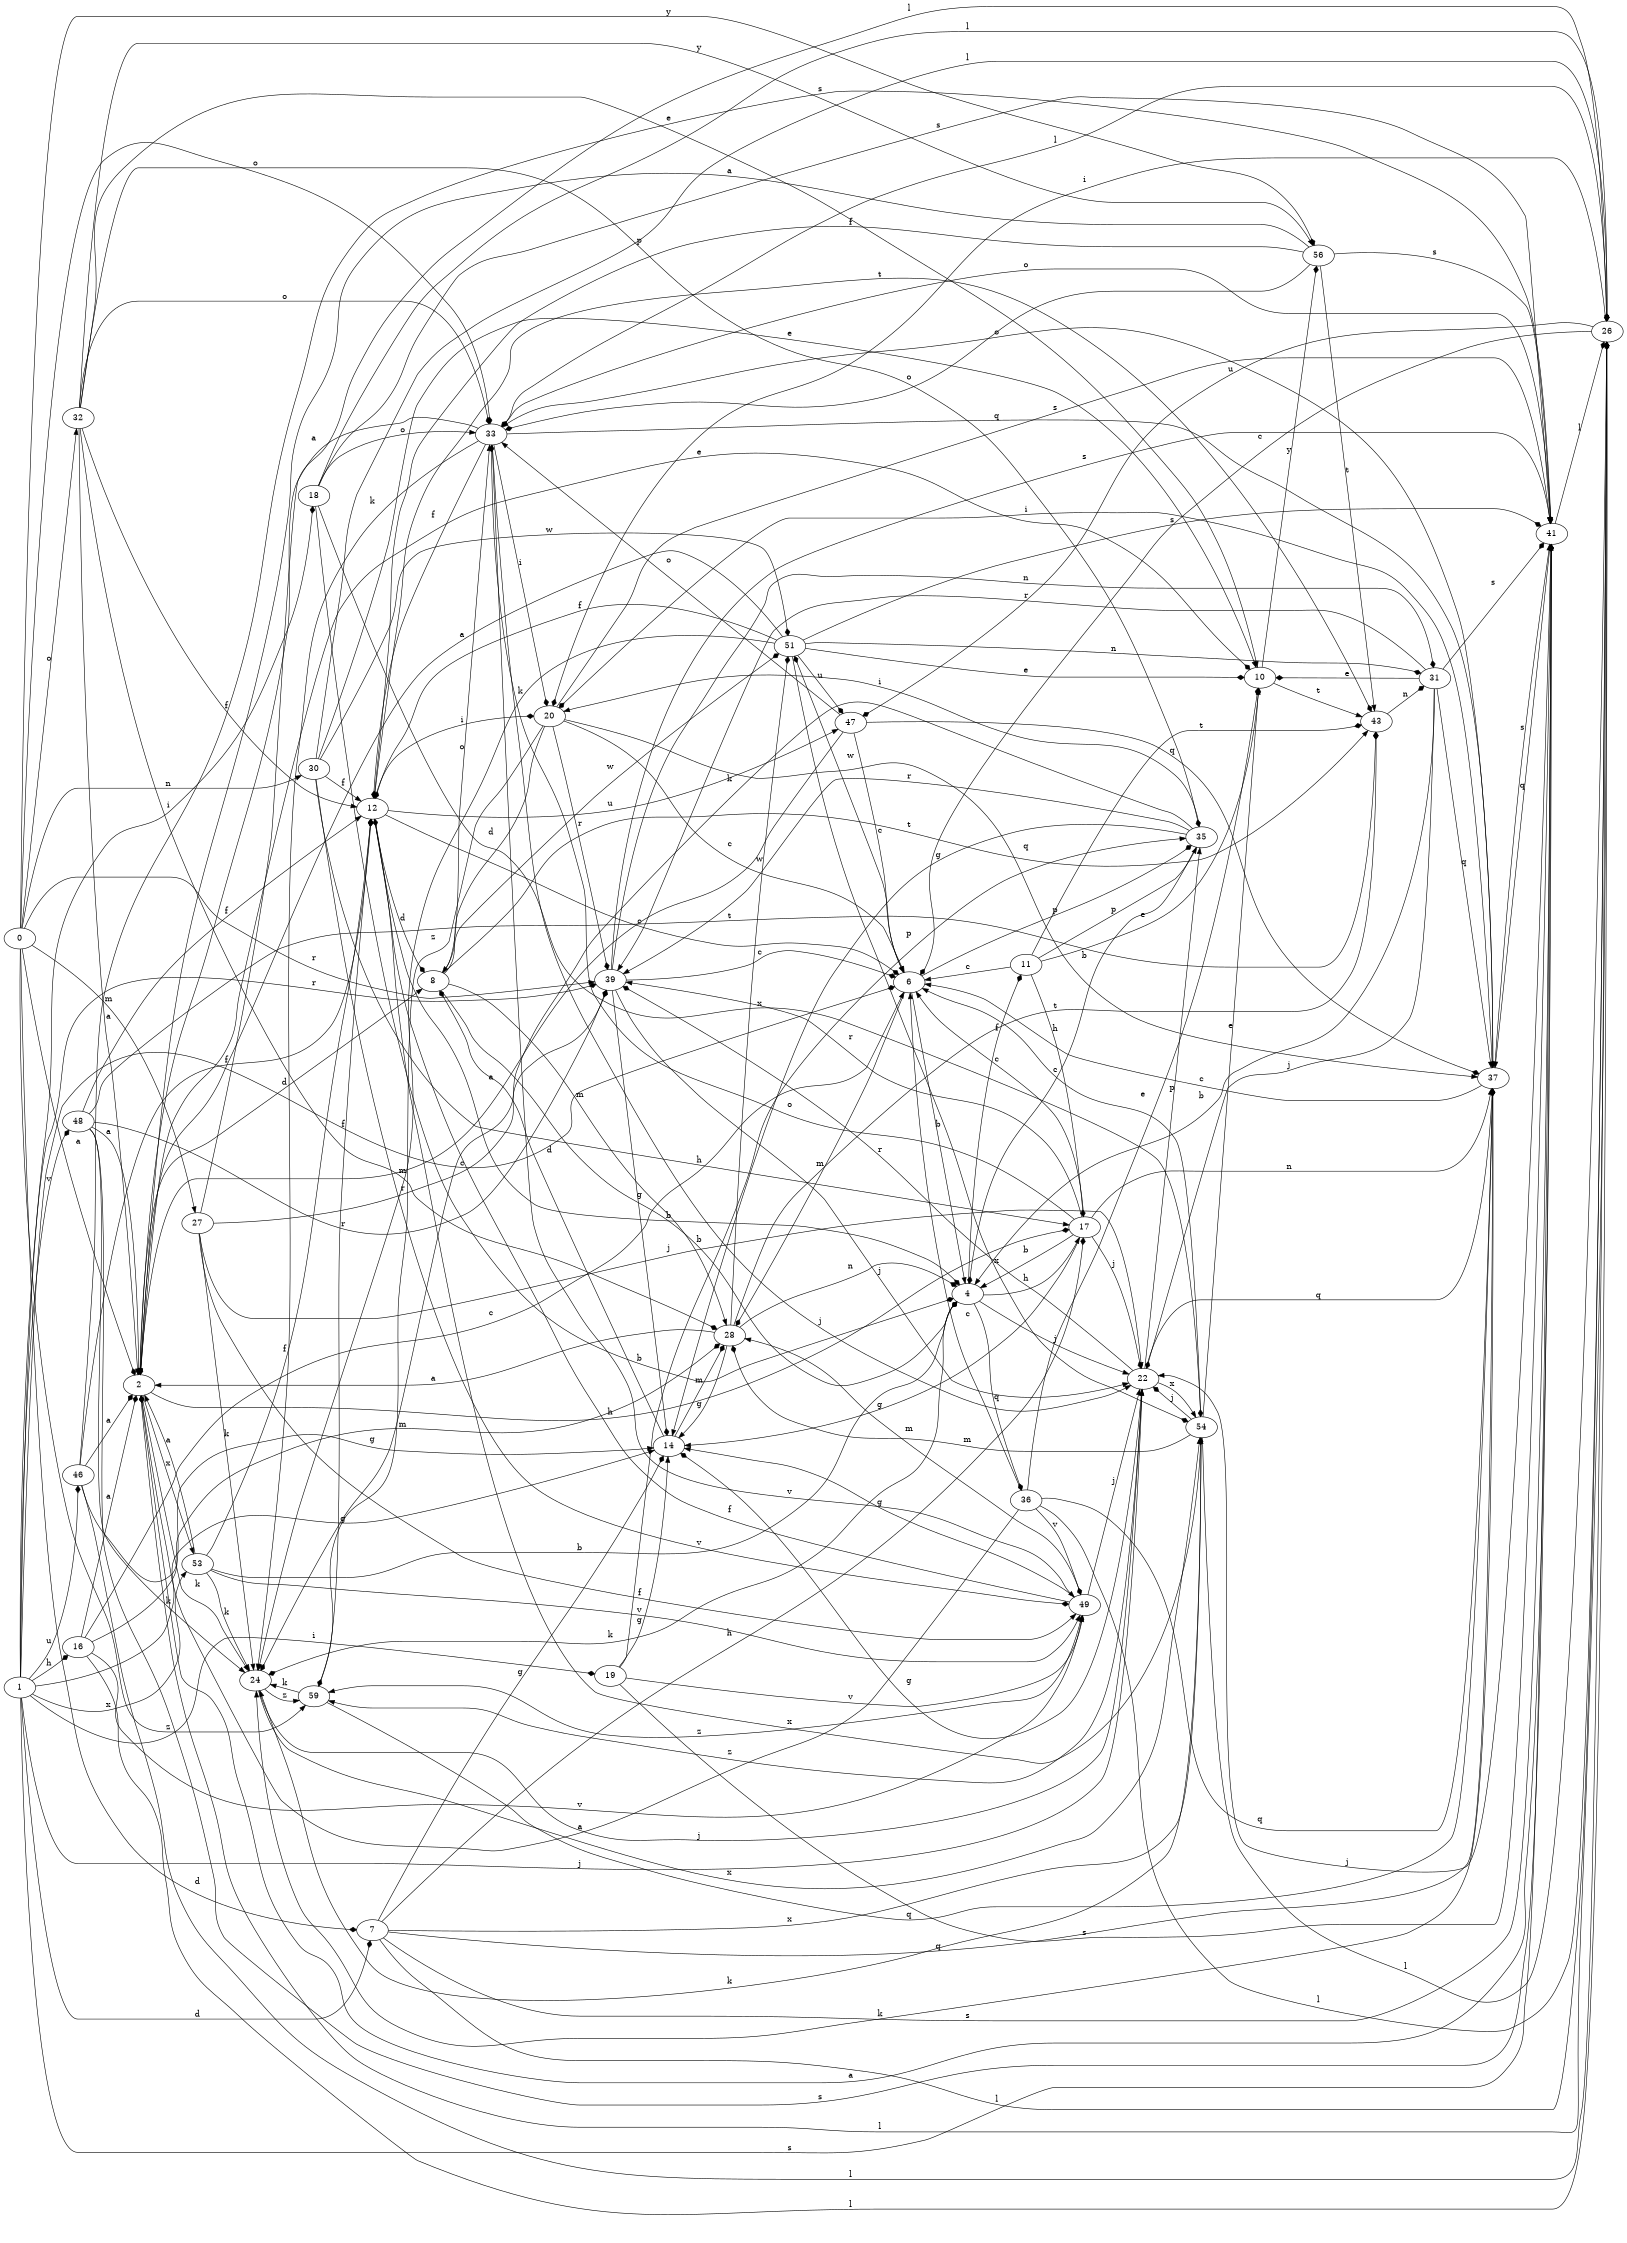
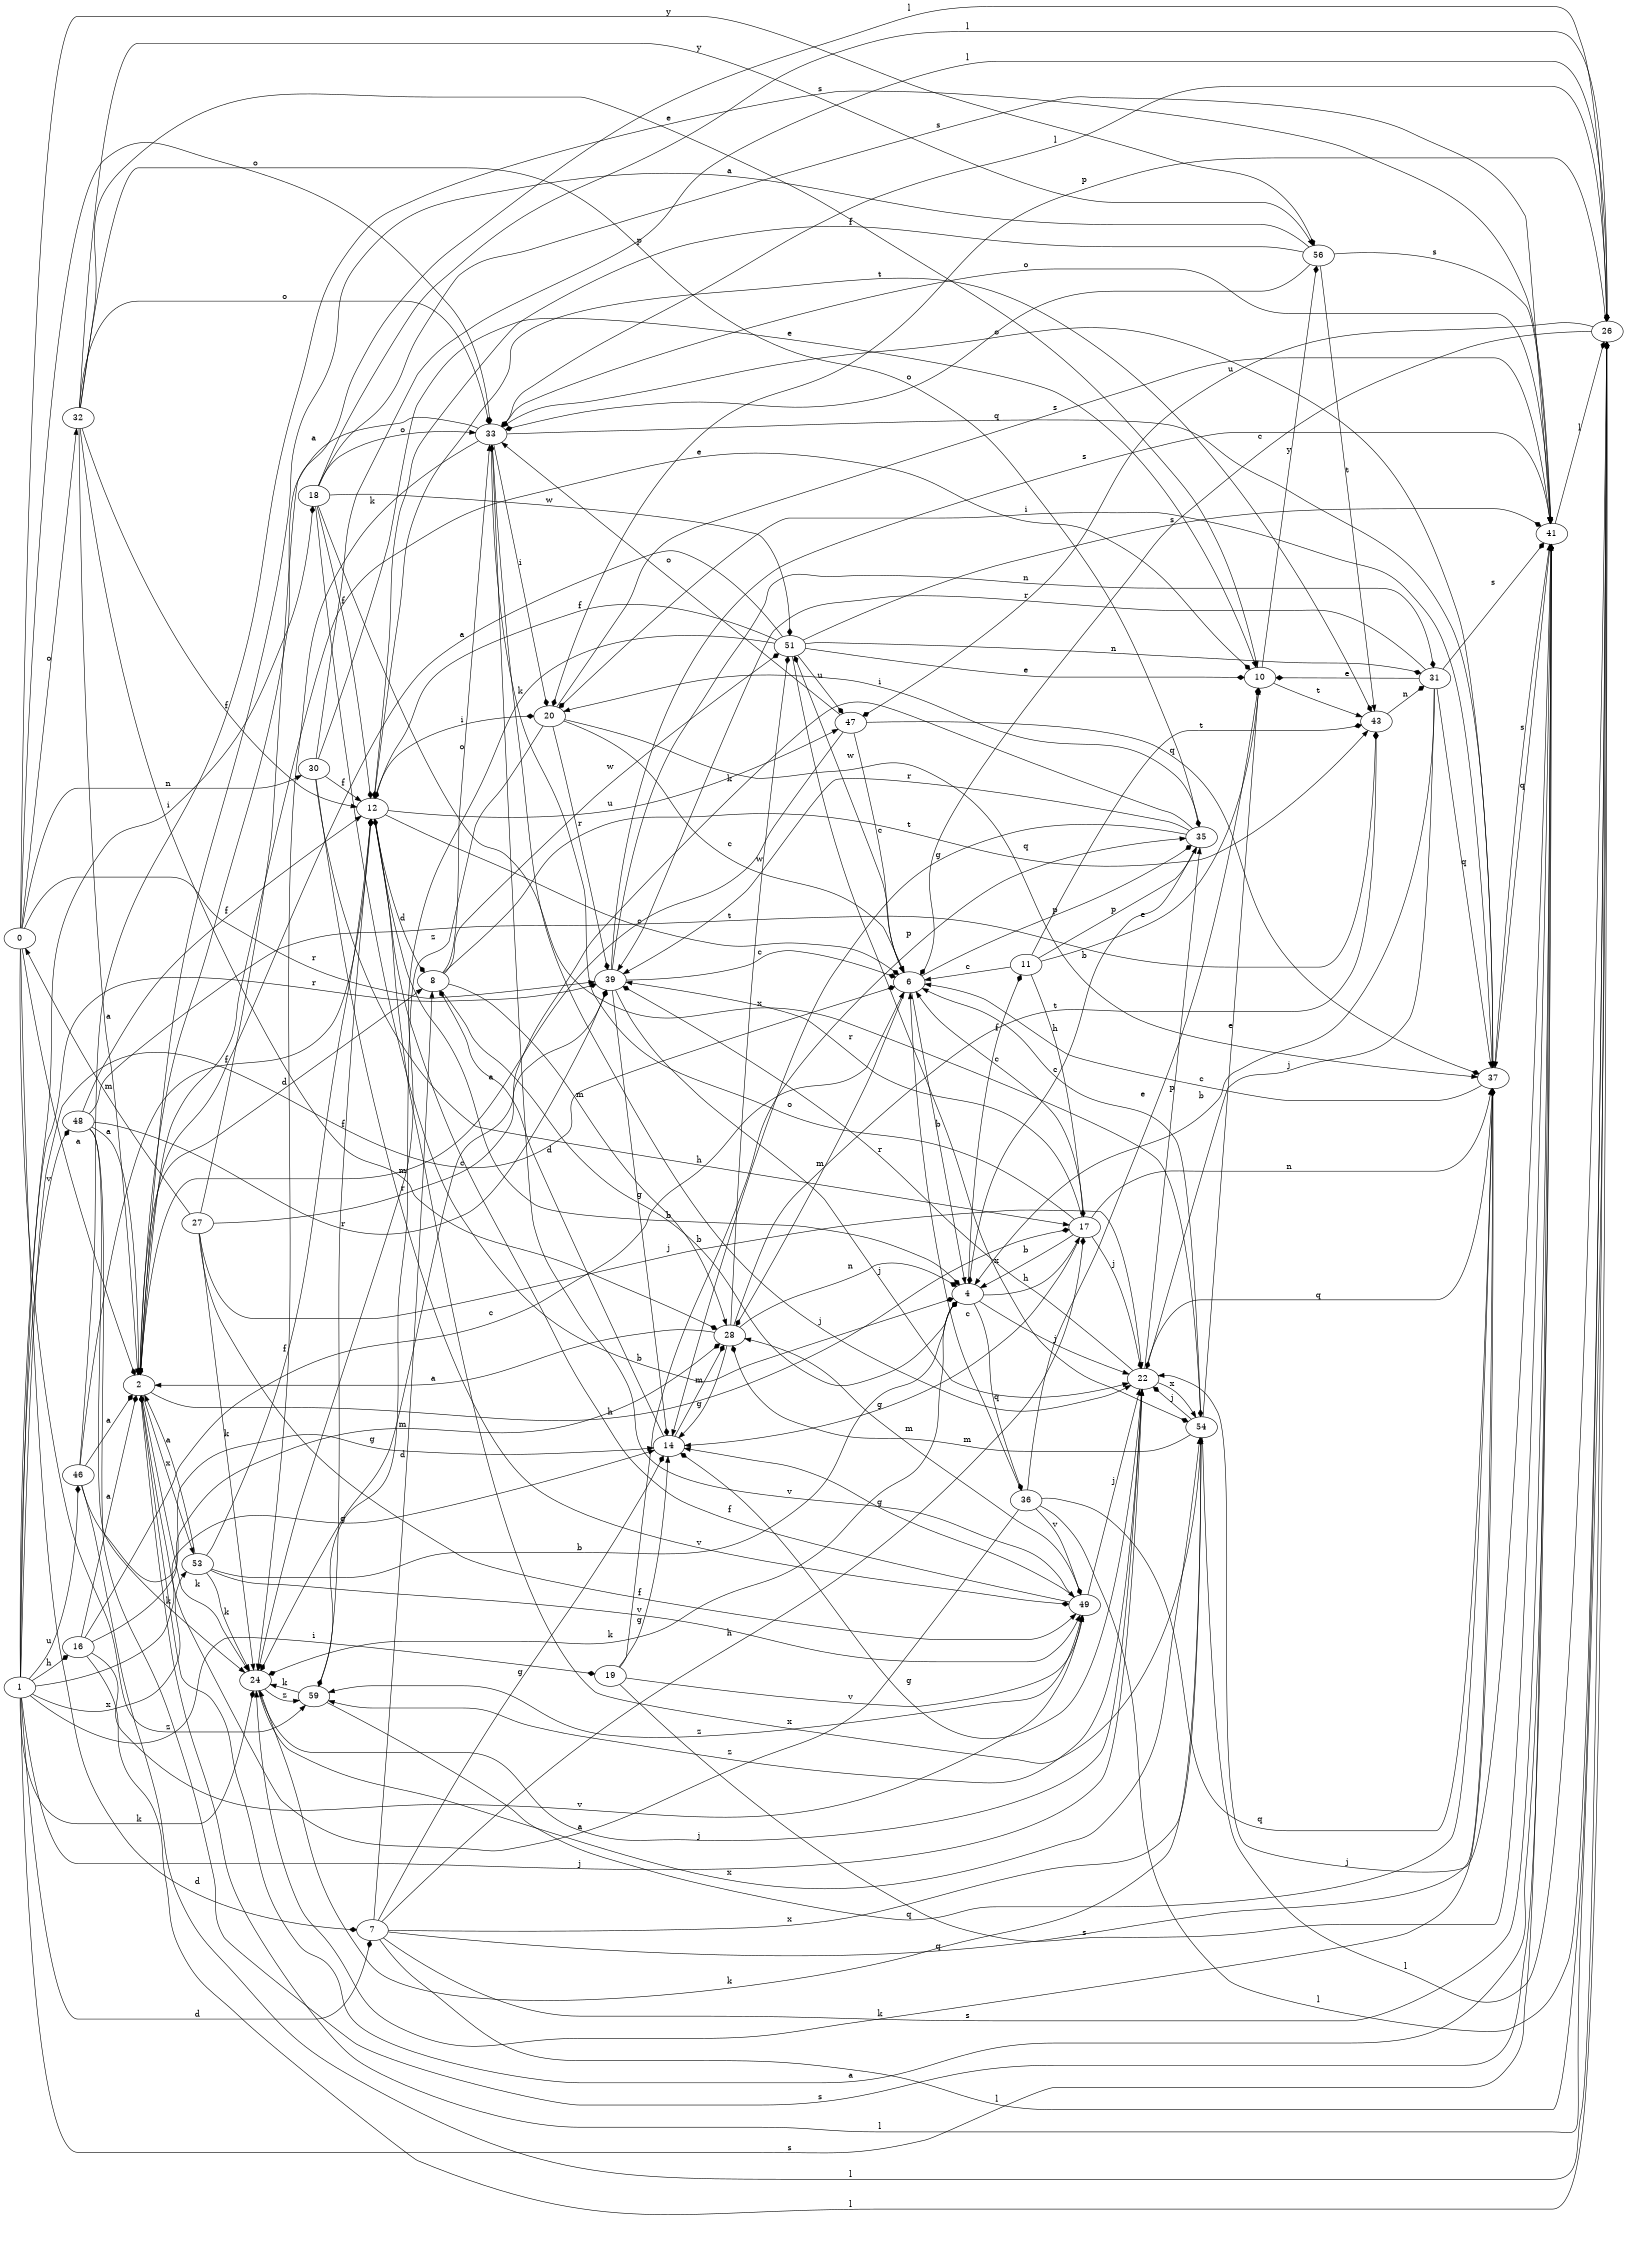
edge "26" -> "20": label "i" -> "p"
edge "30" -> "51": now "18" -> "51"
edge "33" -> "12": now "18" -> "12"
edge "20" -> "8": now "7" -> "8"
edge "0" -> "27": reversed
edge "1" -> "24": added, label "k"
